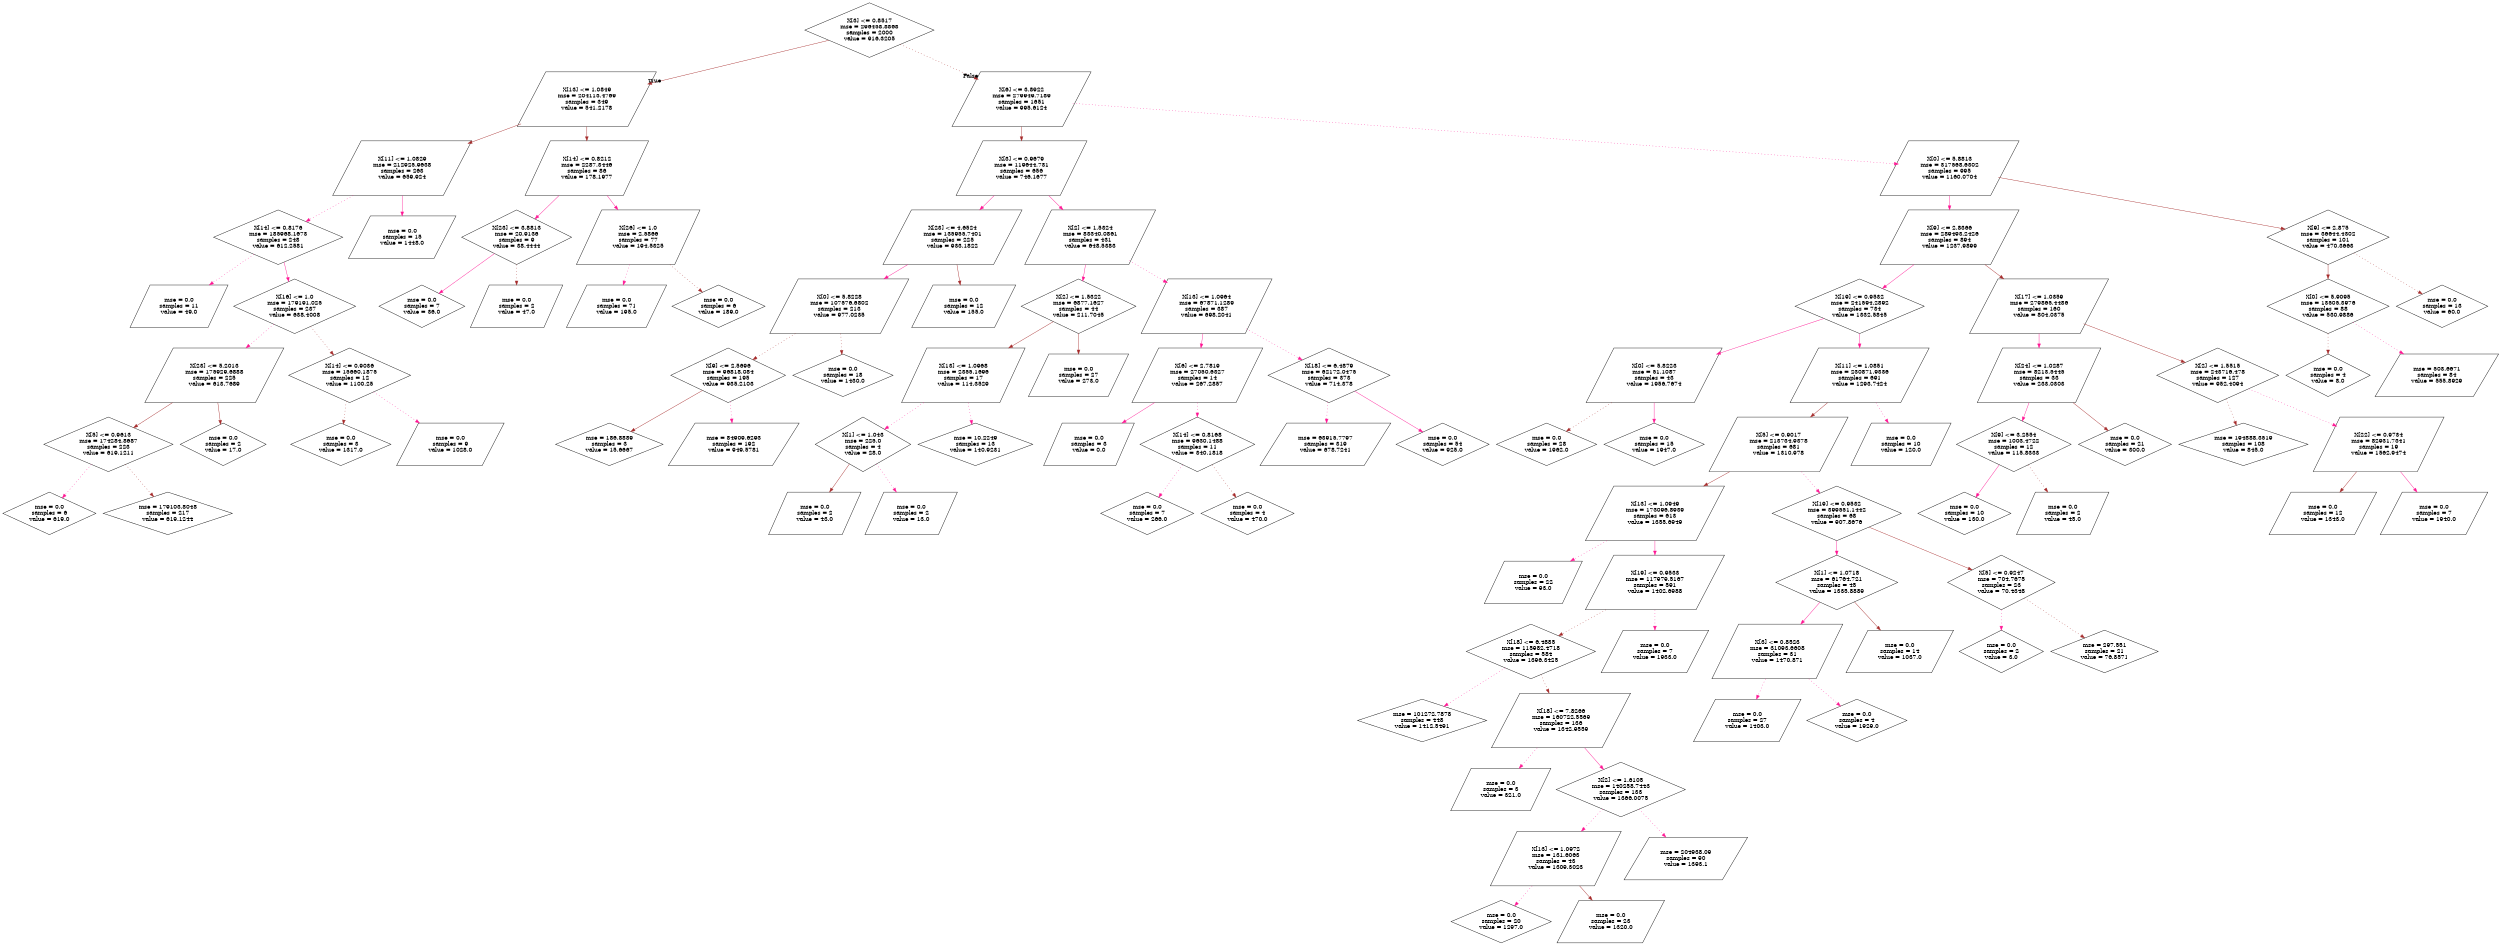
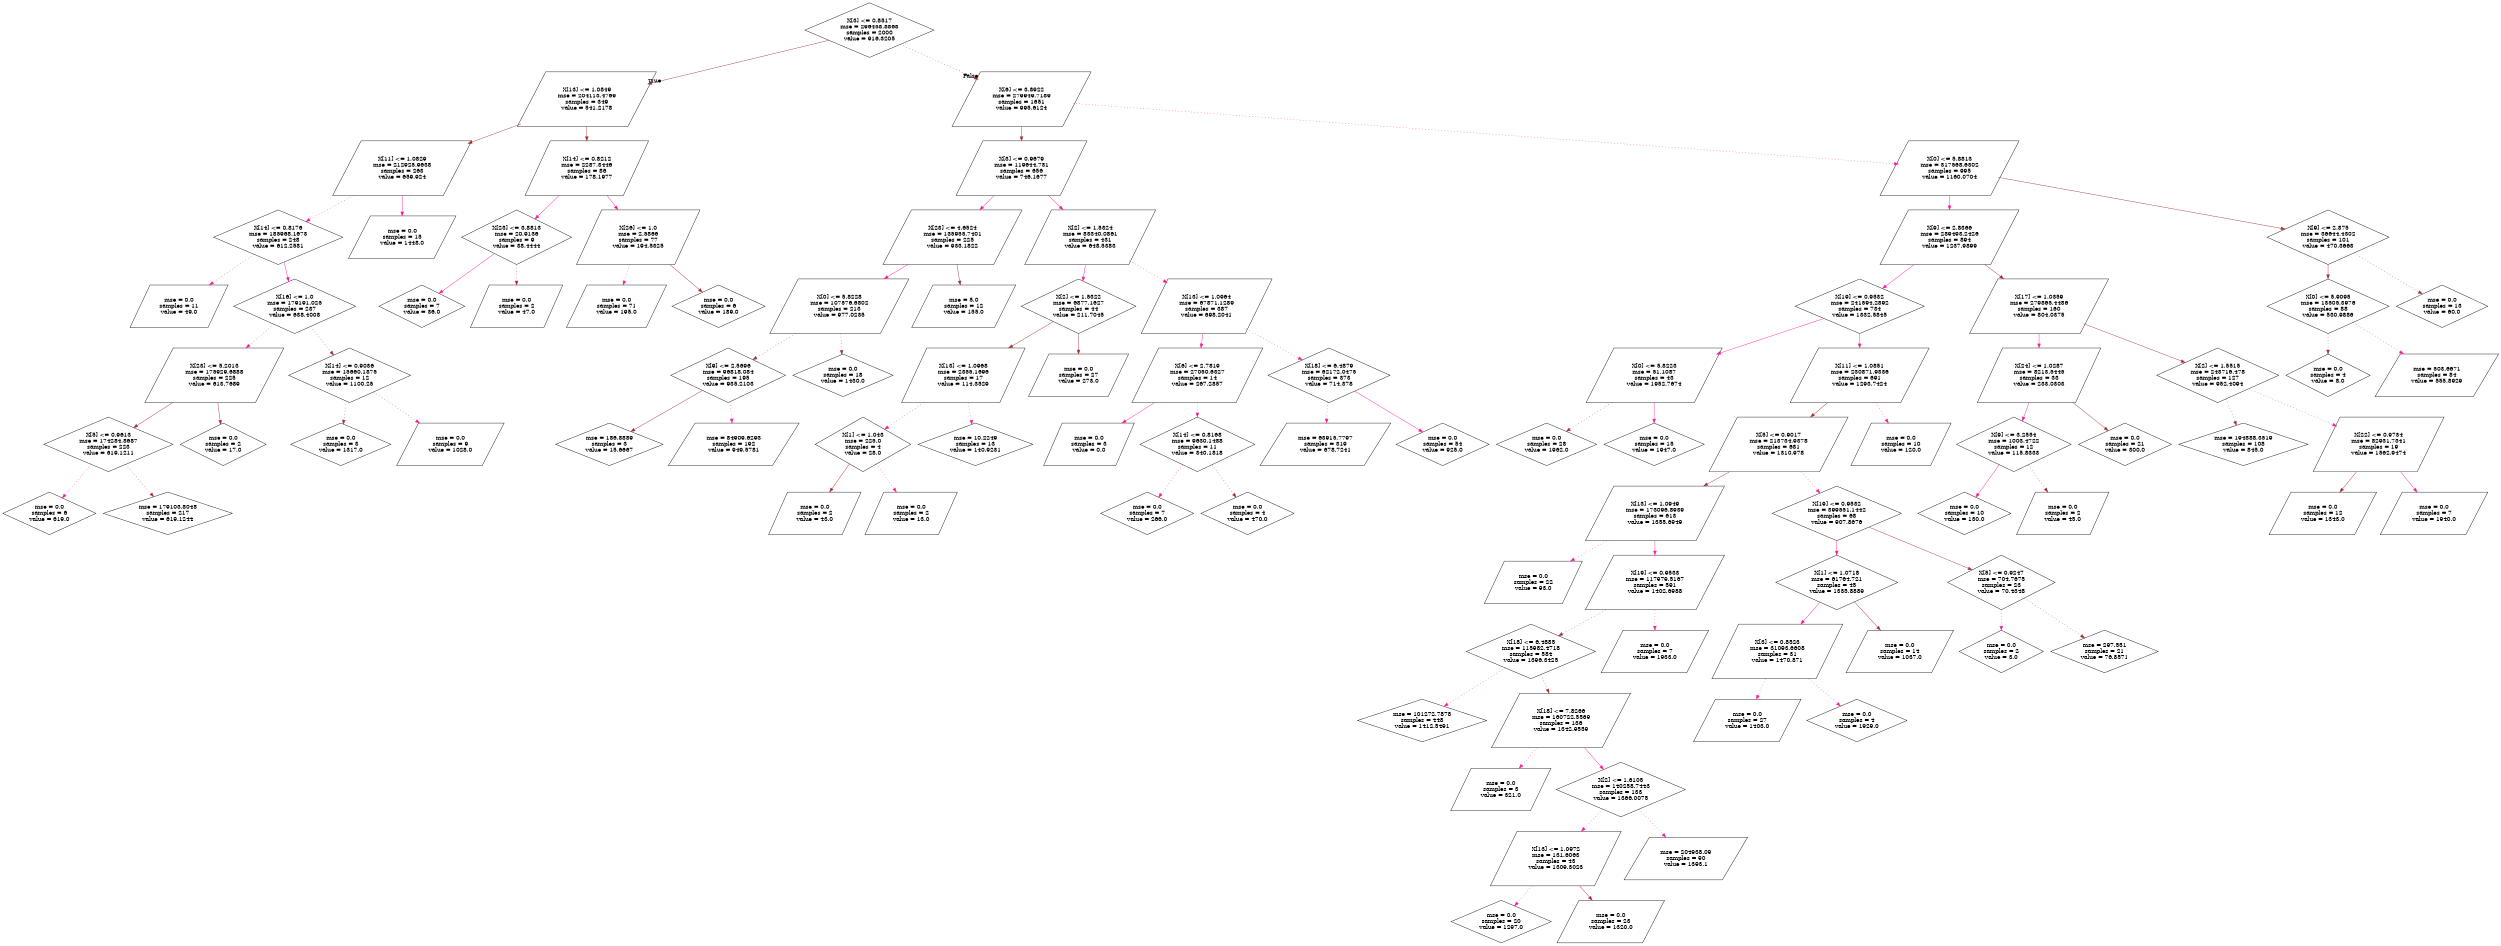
edge "X[26] <= 1.0 mse = 2.5866 samples = 77 value = 194.5325" -> "mse = 0.0 samples = 6 value = 189.0": style dotted -> solid
node "mse = 0.0 samples = 12 value = 155.0": label "mse = 0.0 samples = 12 value = 155.0" -> "mse = 5.0 samples = 12 value = 155.0"
node "X[0] <= 5.8223 mse = 51.1087 samples = 43 value = 1956.7674": label "X[0] <= 5.8223 mse = 51.1087 samples = 43 value = 1956.7674" -> "X[0] <= 5.8223 mse = 51.1087 samples = 43 value = 1952.7674"
